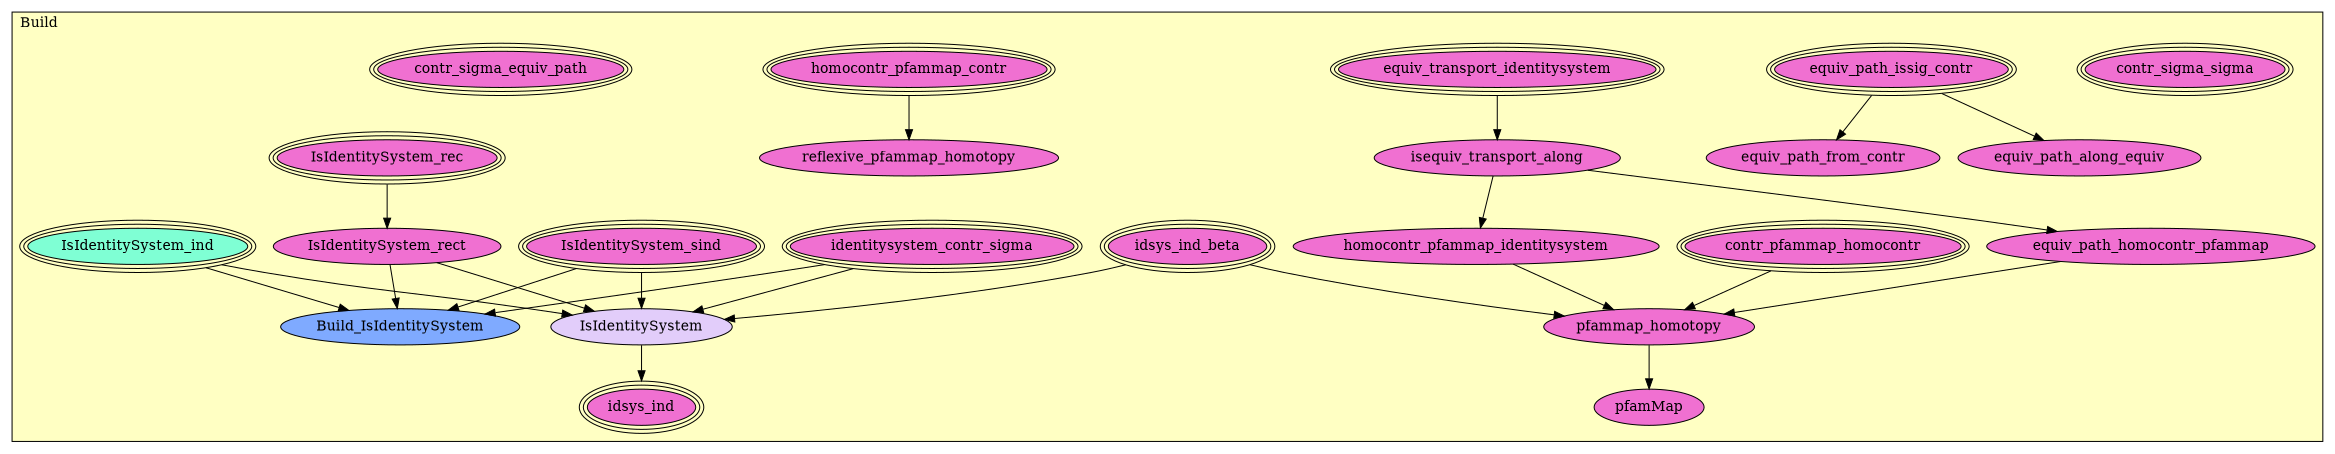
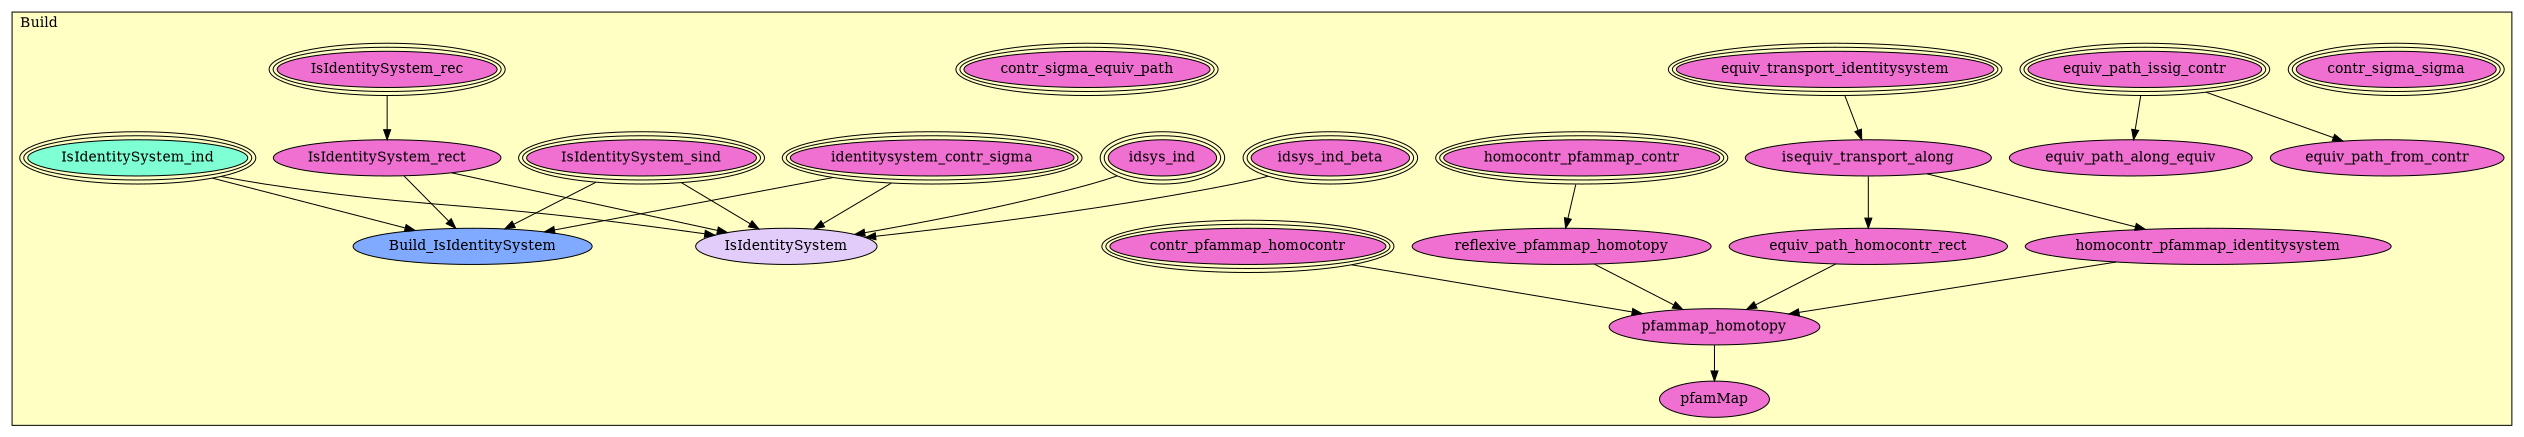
node "equiv_path_homocontr_pfammap": label "equiv_path_homocontr_pfammap" -> "equiv_path_homocontr_rect"
edge "idsys_ind_beta" -> "pfammap_homotopy": now "reflexive_pfammap_homotopy" -> "pfammap_homotopy"
edge "IsIdentitySystem" -> "idsys_ind": reversed
